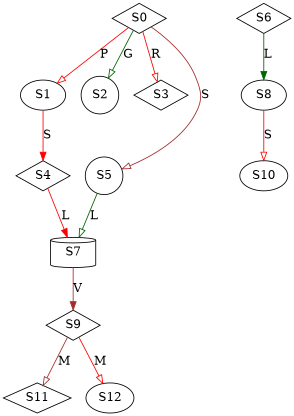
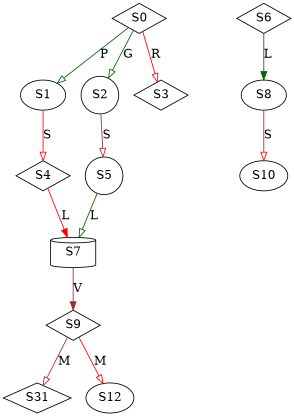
edge "S0" -> "S1": color red -> darkgreen
edge "S0" -> "S5": now "S2" -> "S5"
edge "S1" -> "S4": arrowhead normal -> onormal
node "S11": label "S11" -> "S31"
